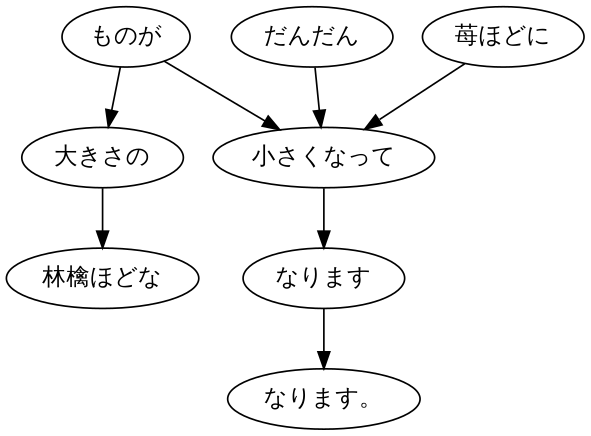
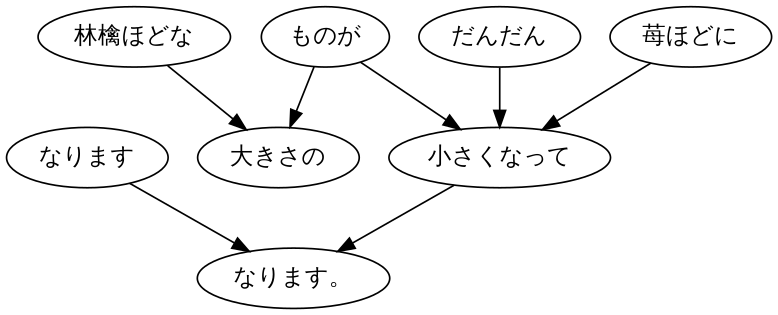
edge "大きさの" -> "林檎ほどな": reversed
edge "小さくなって" -> "なります": now "小さくなって" -> "なります。"
